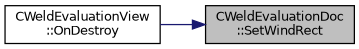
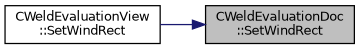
node "CWeldEvaluationView ::OnDestroy": label "CWeldEvaluationView ::OnDestroy" -> "CWeldEvaluationView ::SetWindRect"
